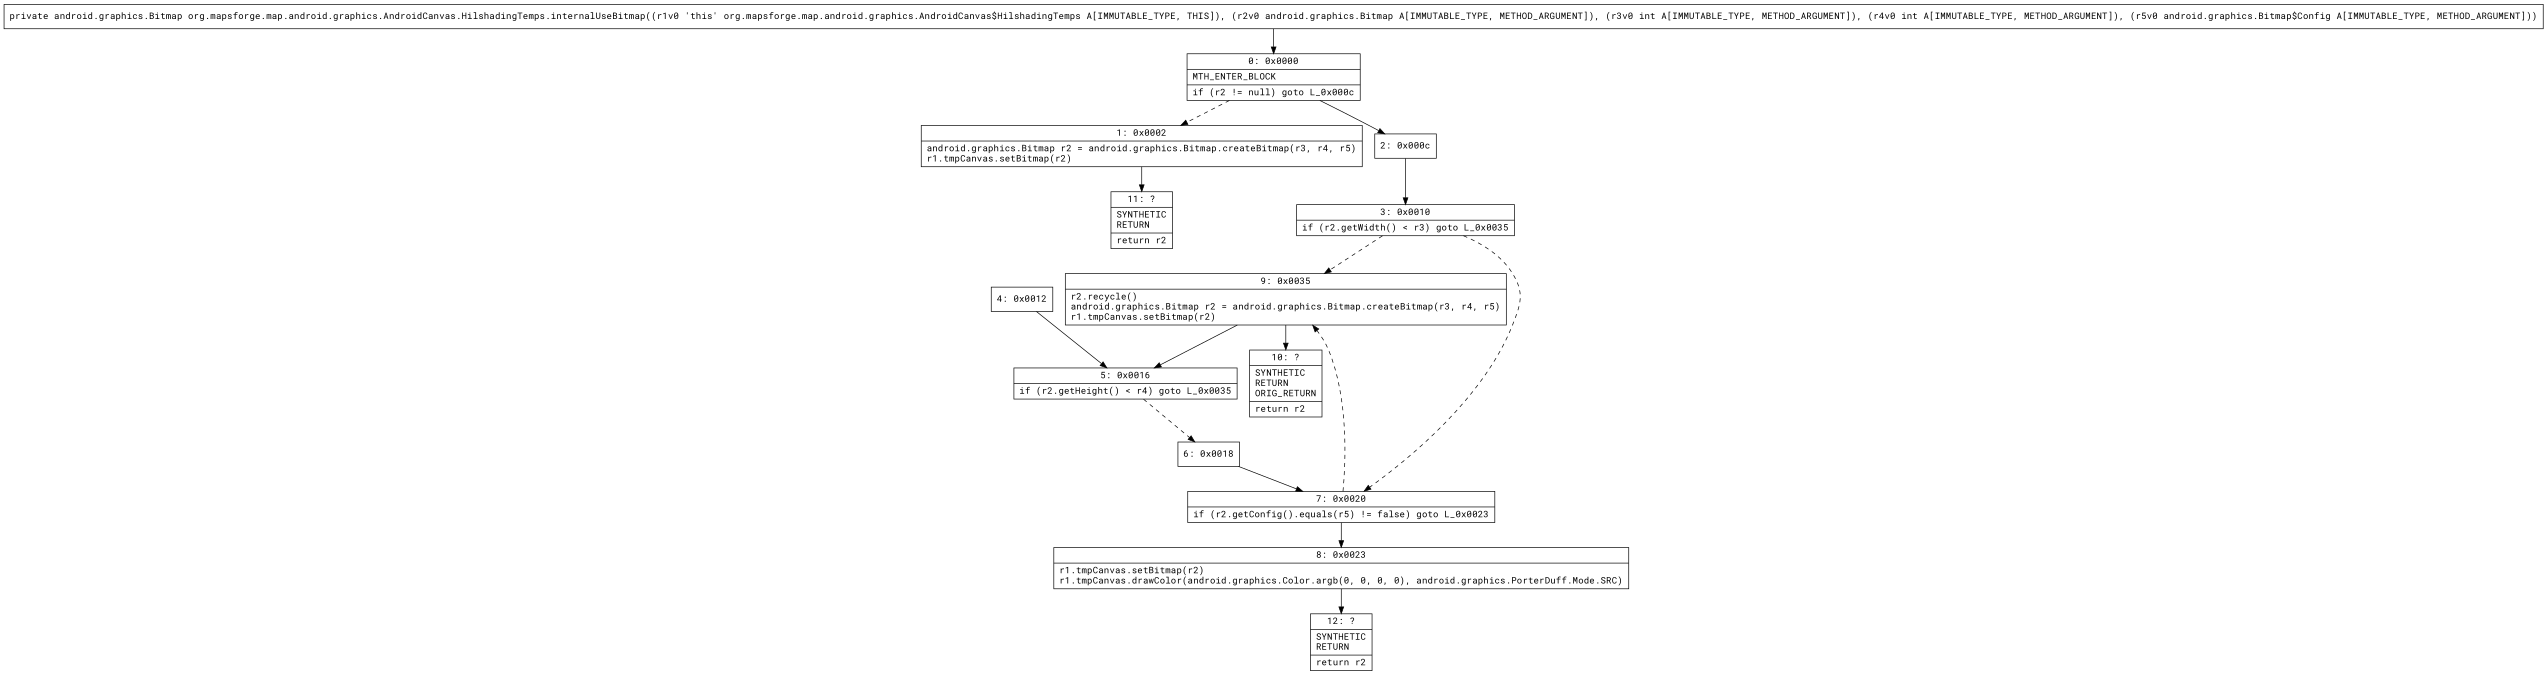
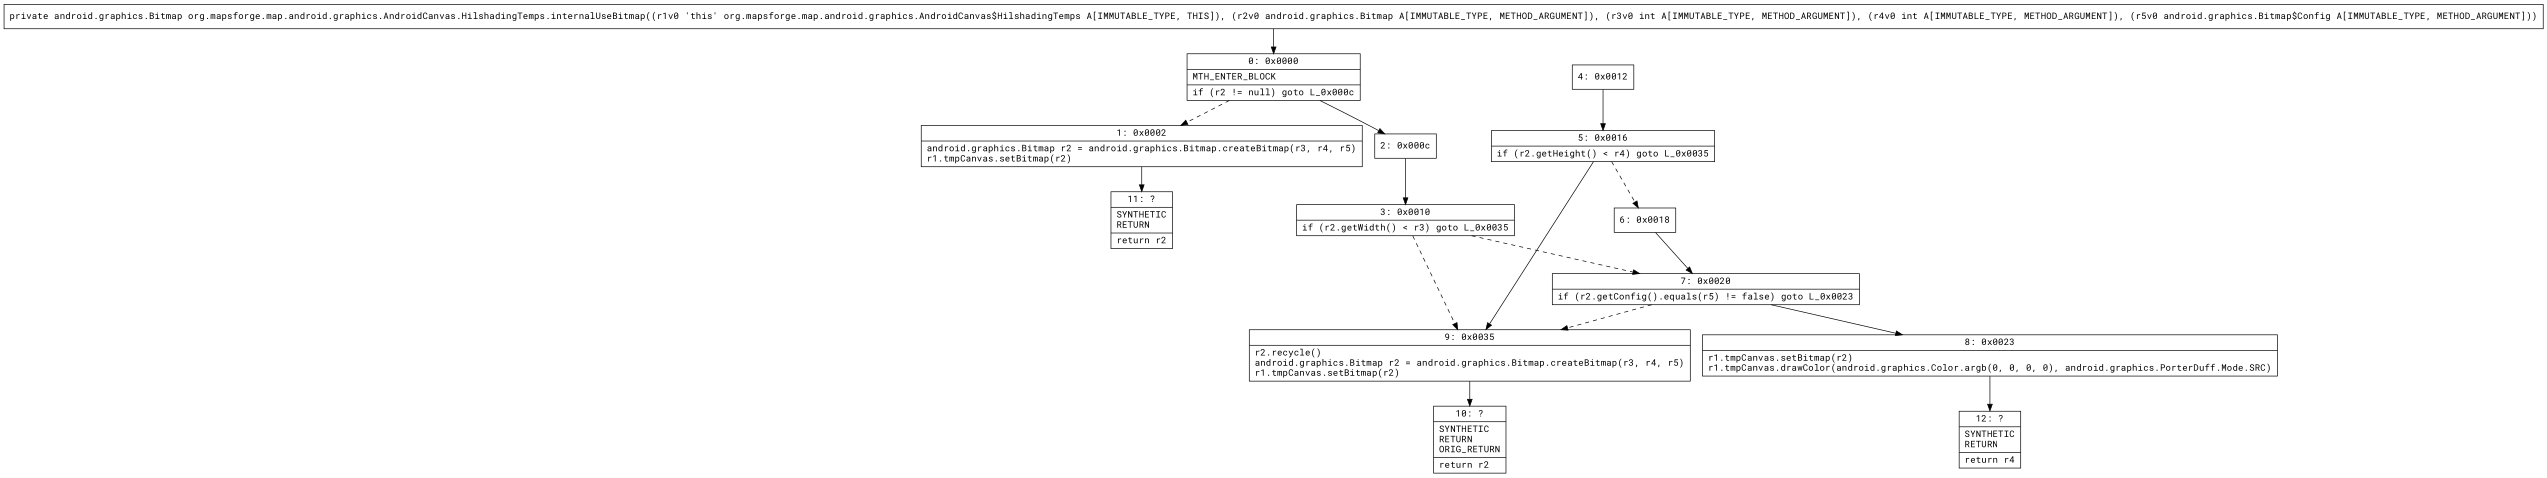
edge "9: 0x0035" -> "5: 0x0016": reversed
node "12: ?": text "return r2" -> "return r4"
